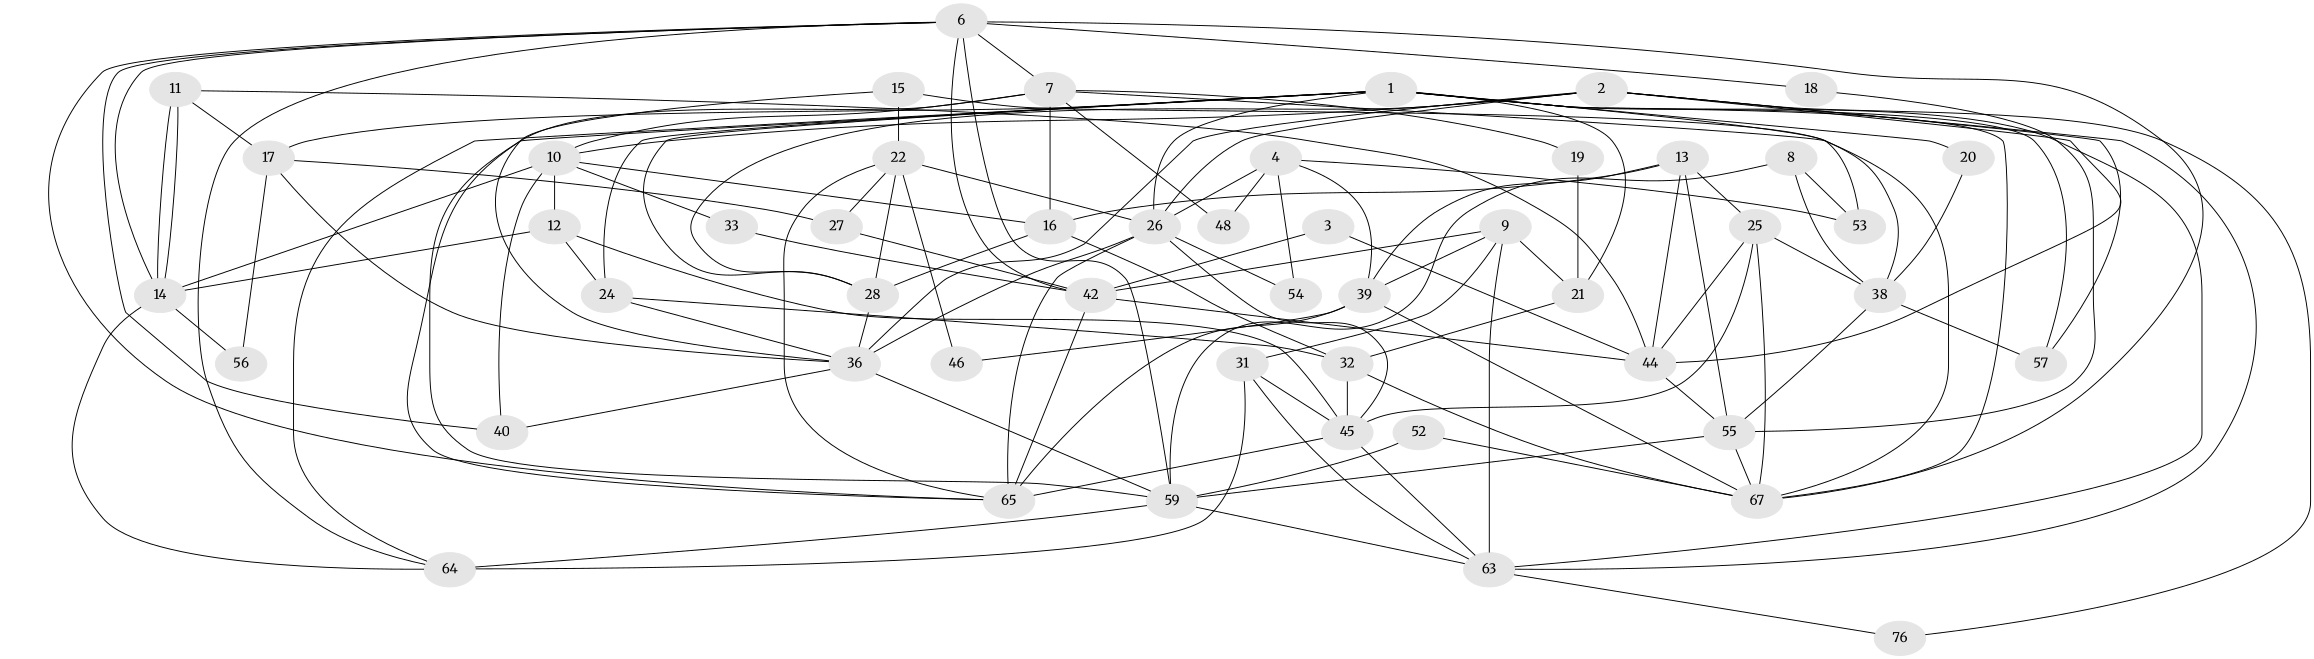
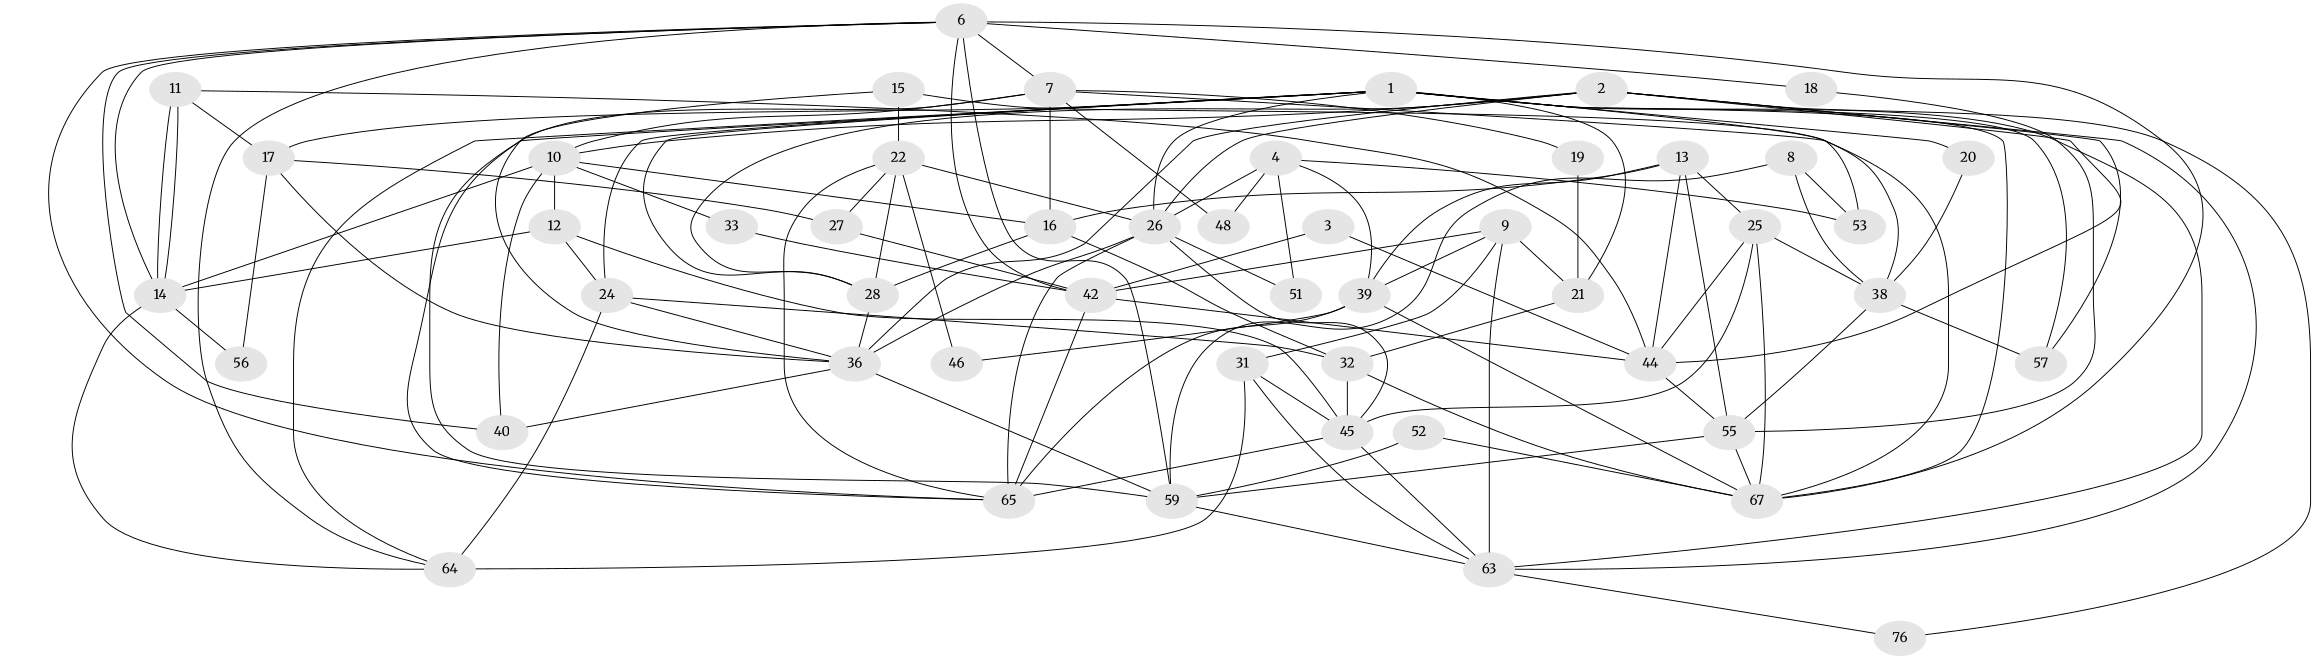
node "54": label "54" -> "51"
edge "59" -- "64": now "24" -- "64"
